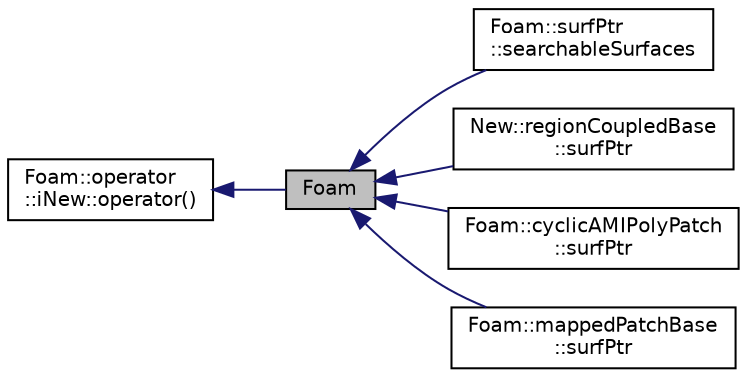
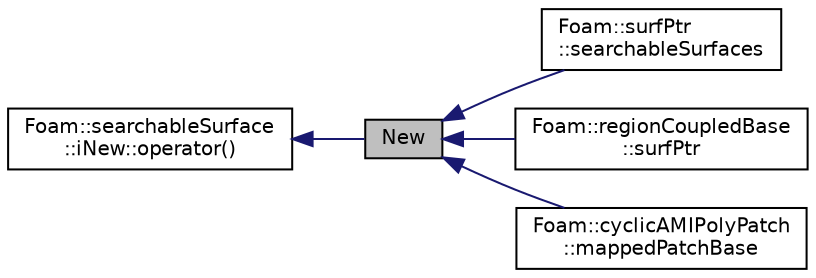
node "New::regionCoupledBase ::surfPtr": label "New::regionCoupledBase ::surfPtr" -> "Foam::regionCoupledBase ::surfPtr"
node "Foam::operator ::iNew::operator()": label "Foam::operator ::iNew::operator()" -> "Foam::searchableSurface ::iNew::operator()"
node "Foam": label "Foam" -> "New"
node "Foam::cyclicAMIPolyPatch ::surfPtr": label "Foam::cyclicAMIPolyPatch ::surfPtr" -> "Foam::cyclicAMIPolyPatch ::mappedPatchBase"
node "Foam::mappedPatchBase ::surfPtr": removed
